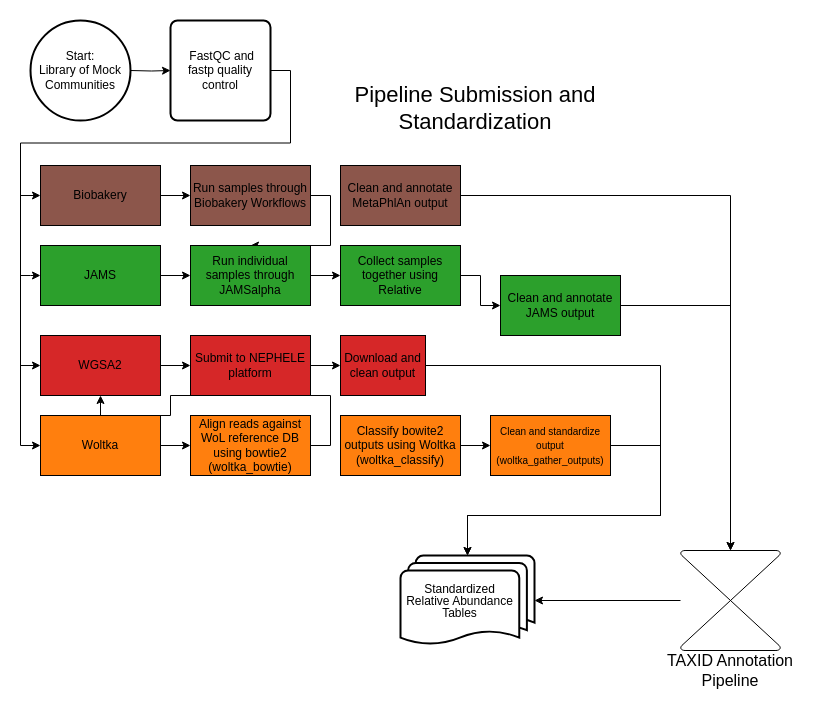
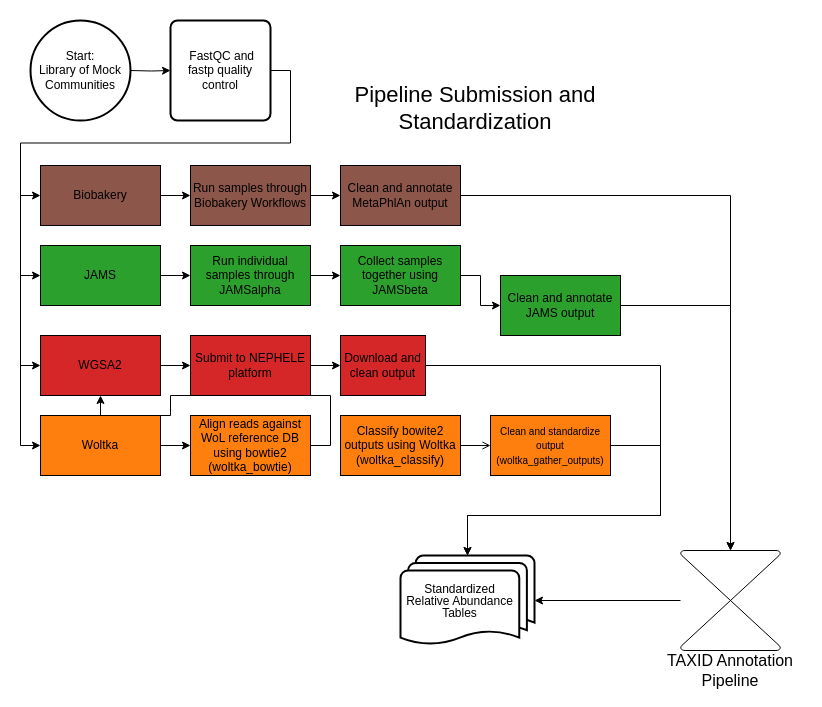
edge "Run samples through Biobakery Workflows" -> "Run individual samples through JAMSalpha": now "Run samples through Biobakery Workflows" -> "Clean and annotate MetaPhlAn output"
node "Collect samples together using Relative": label "Collect samples together using Relative" -> "Collect samples together using JAMSbeta"
edge "Classify bowite2 outputs using Woltka (woltka_classify)" -> "Clean and standardize output (woltka_gather_outputs)": arrowhead classic -> open
